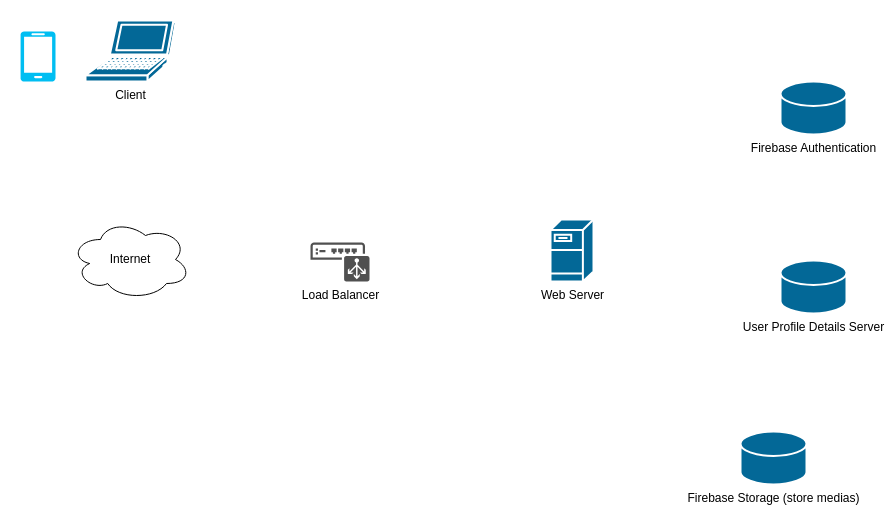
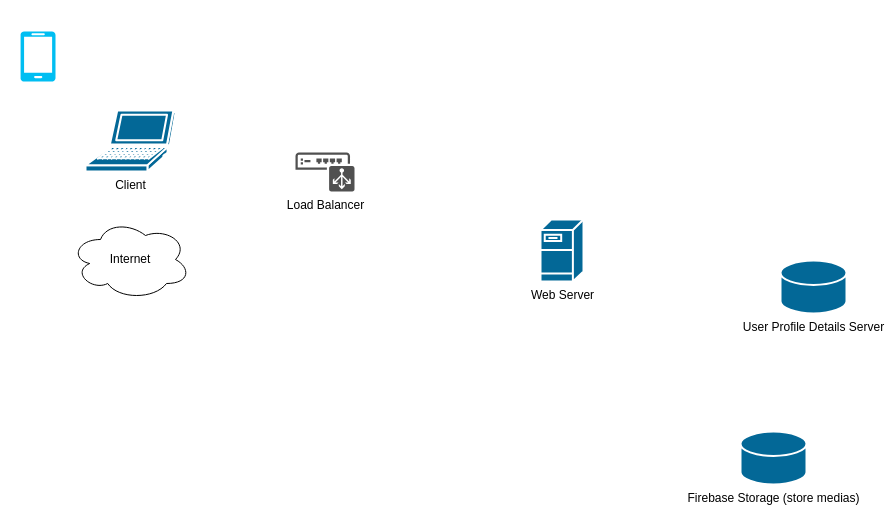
node "Client": moved (131, 51) -> (131, 141)
node "Firebase Authentication": removed
node "Web Server": moved (572, 251) -> (562, 251)
node "Load Balancer": moved (340, 262) -> (325, 172)
